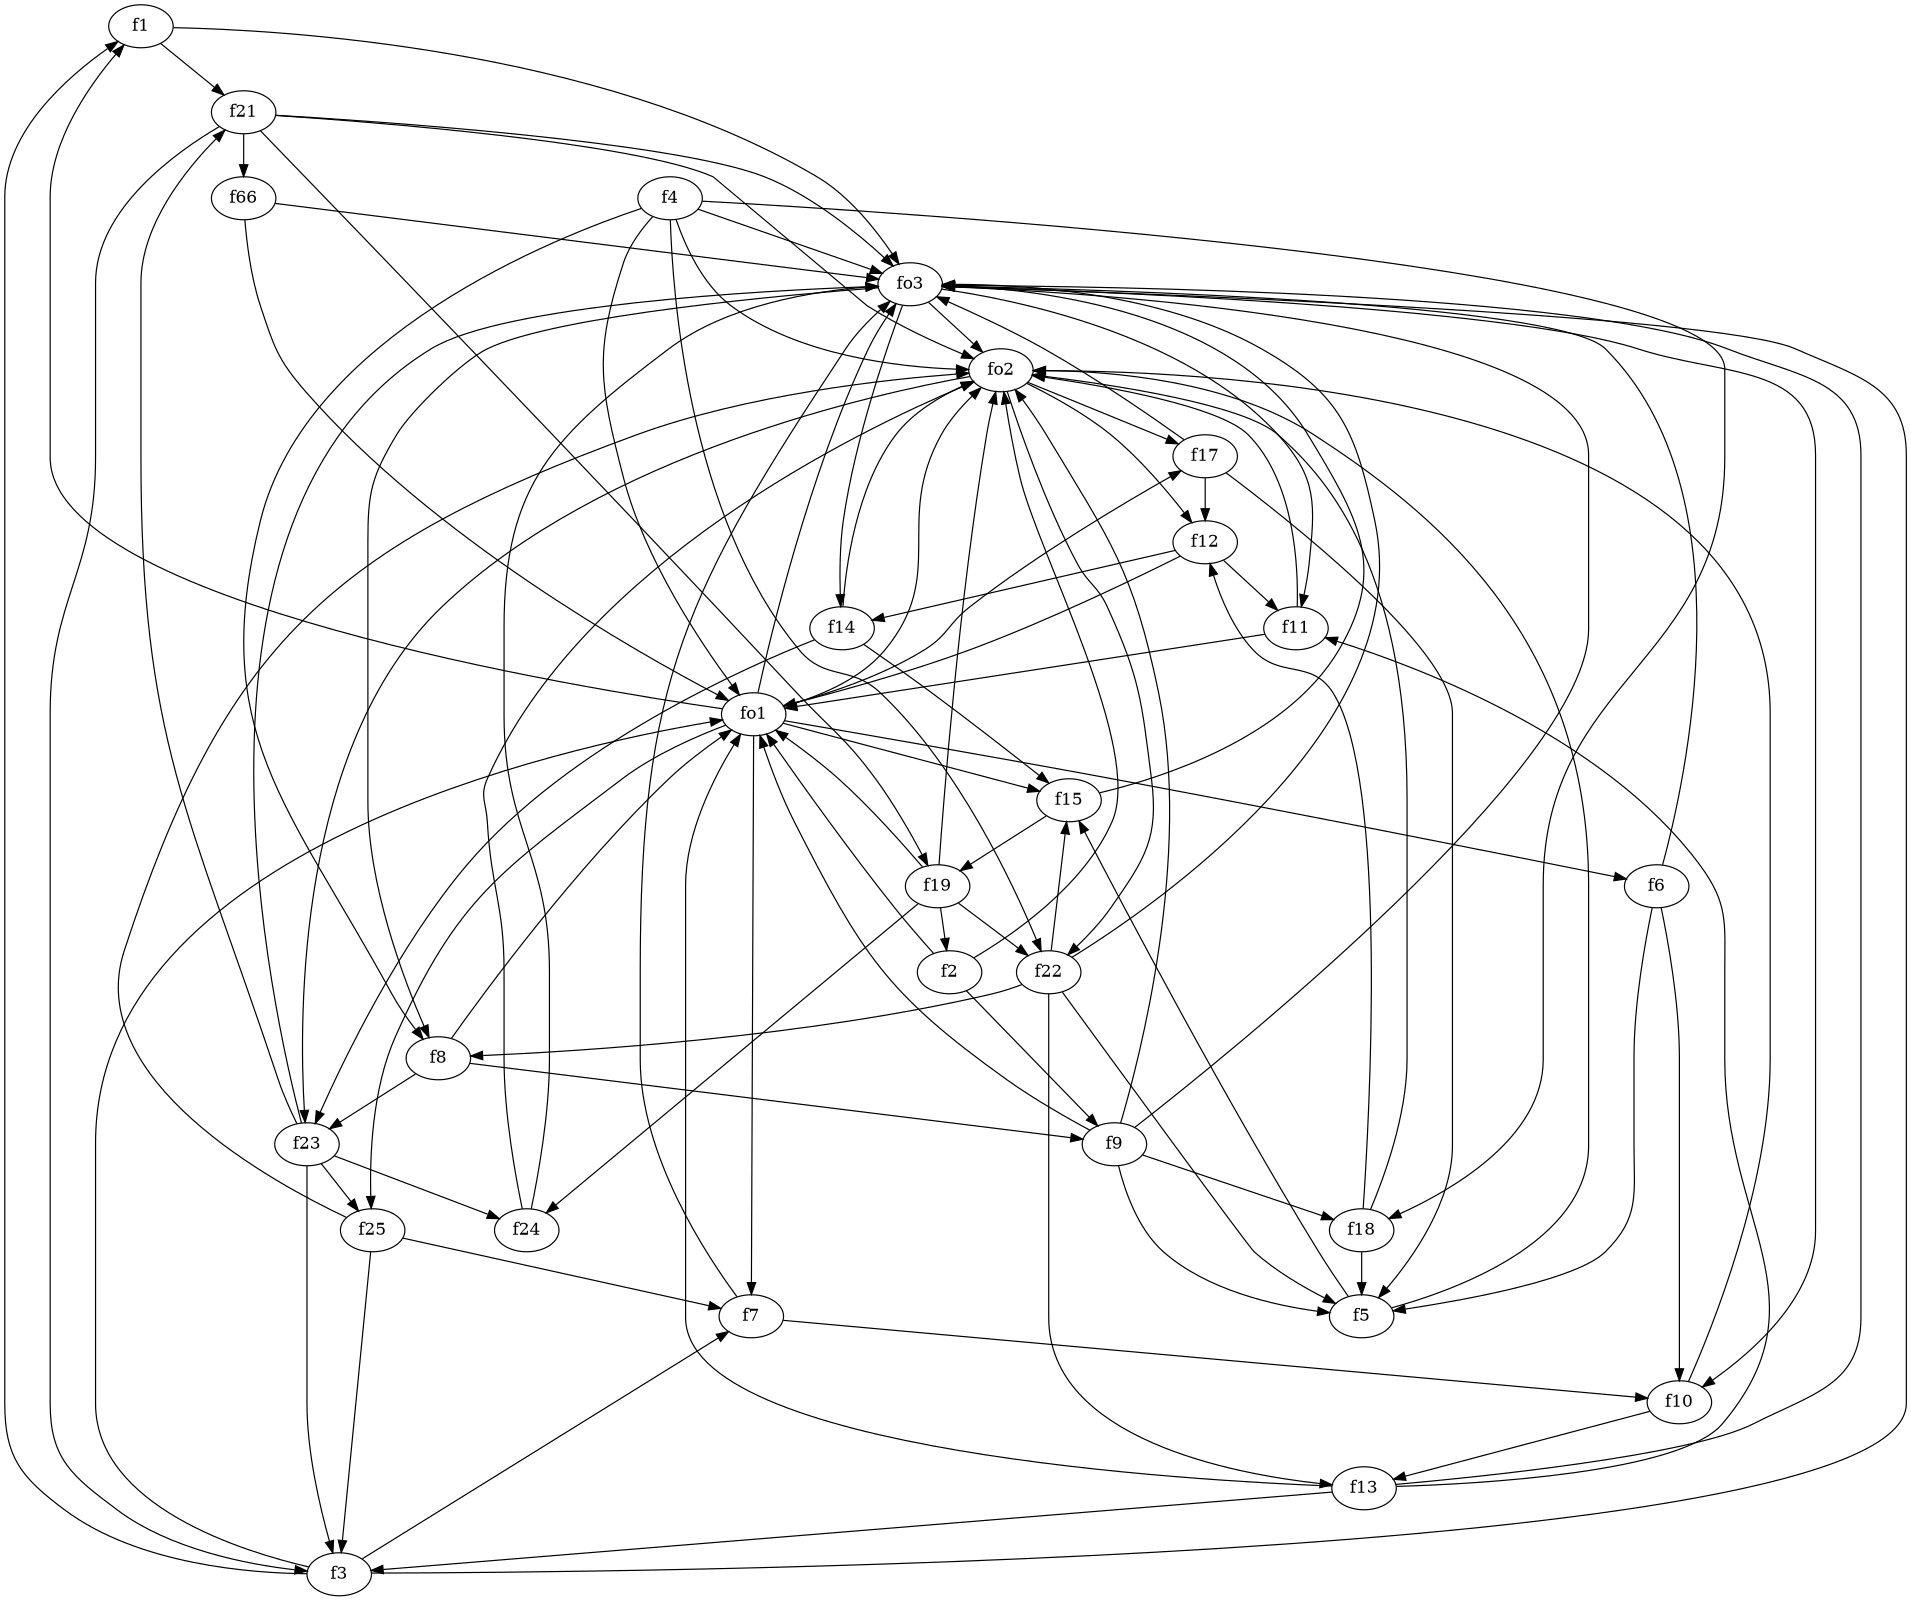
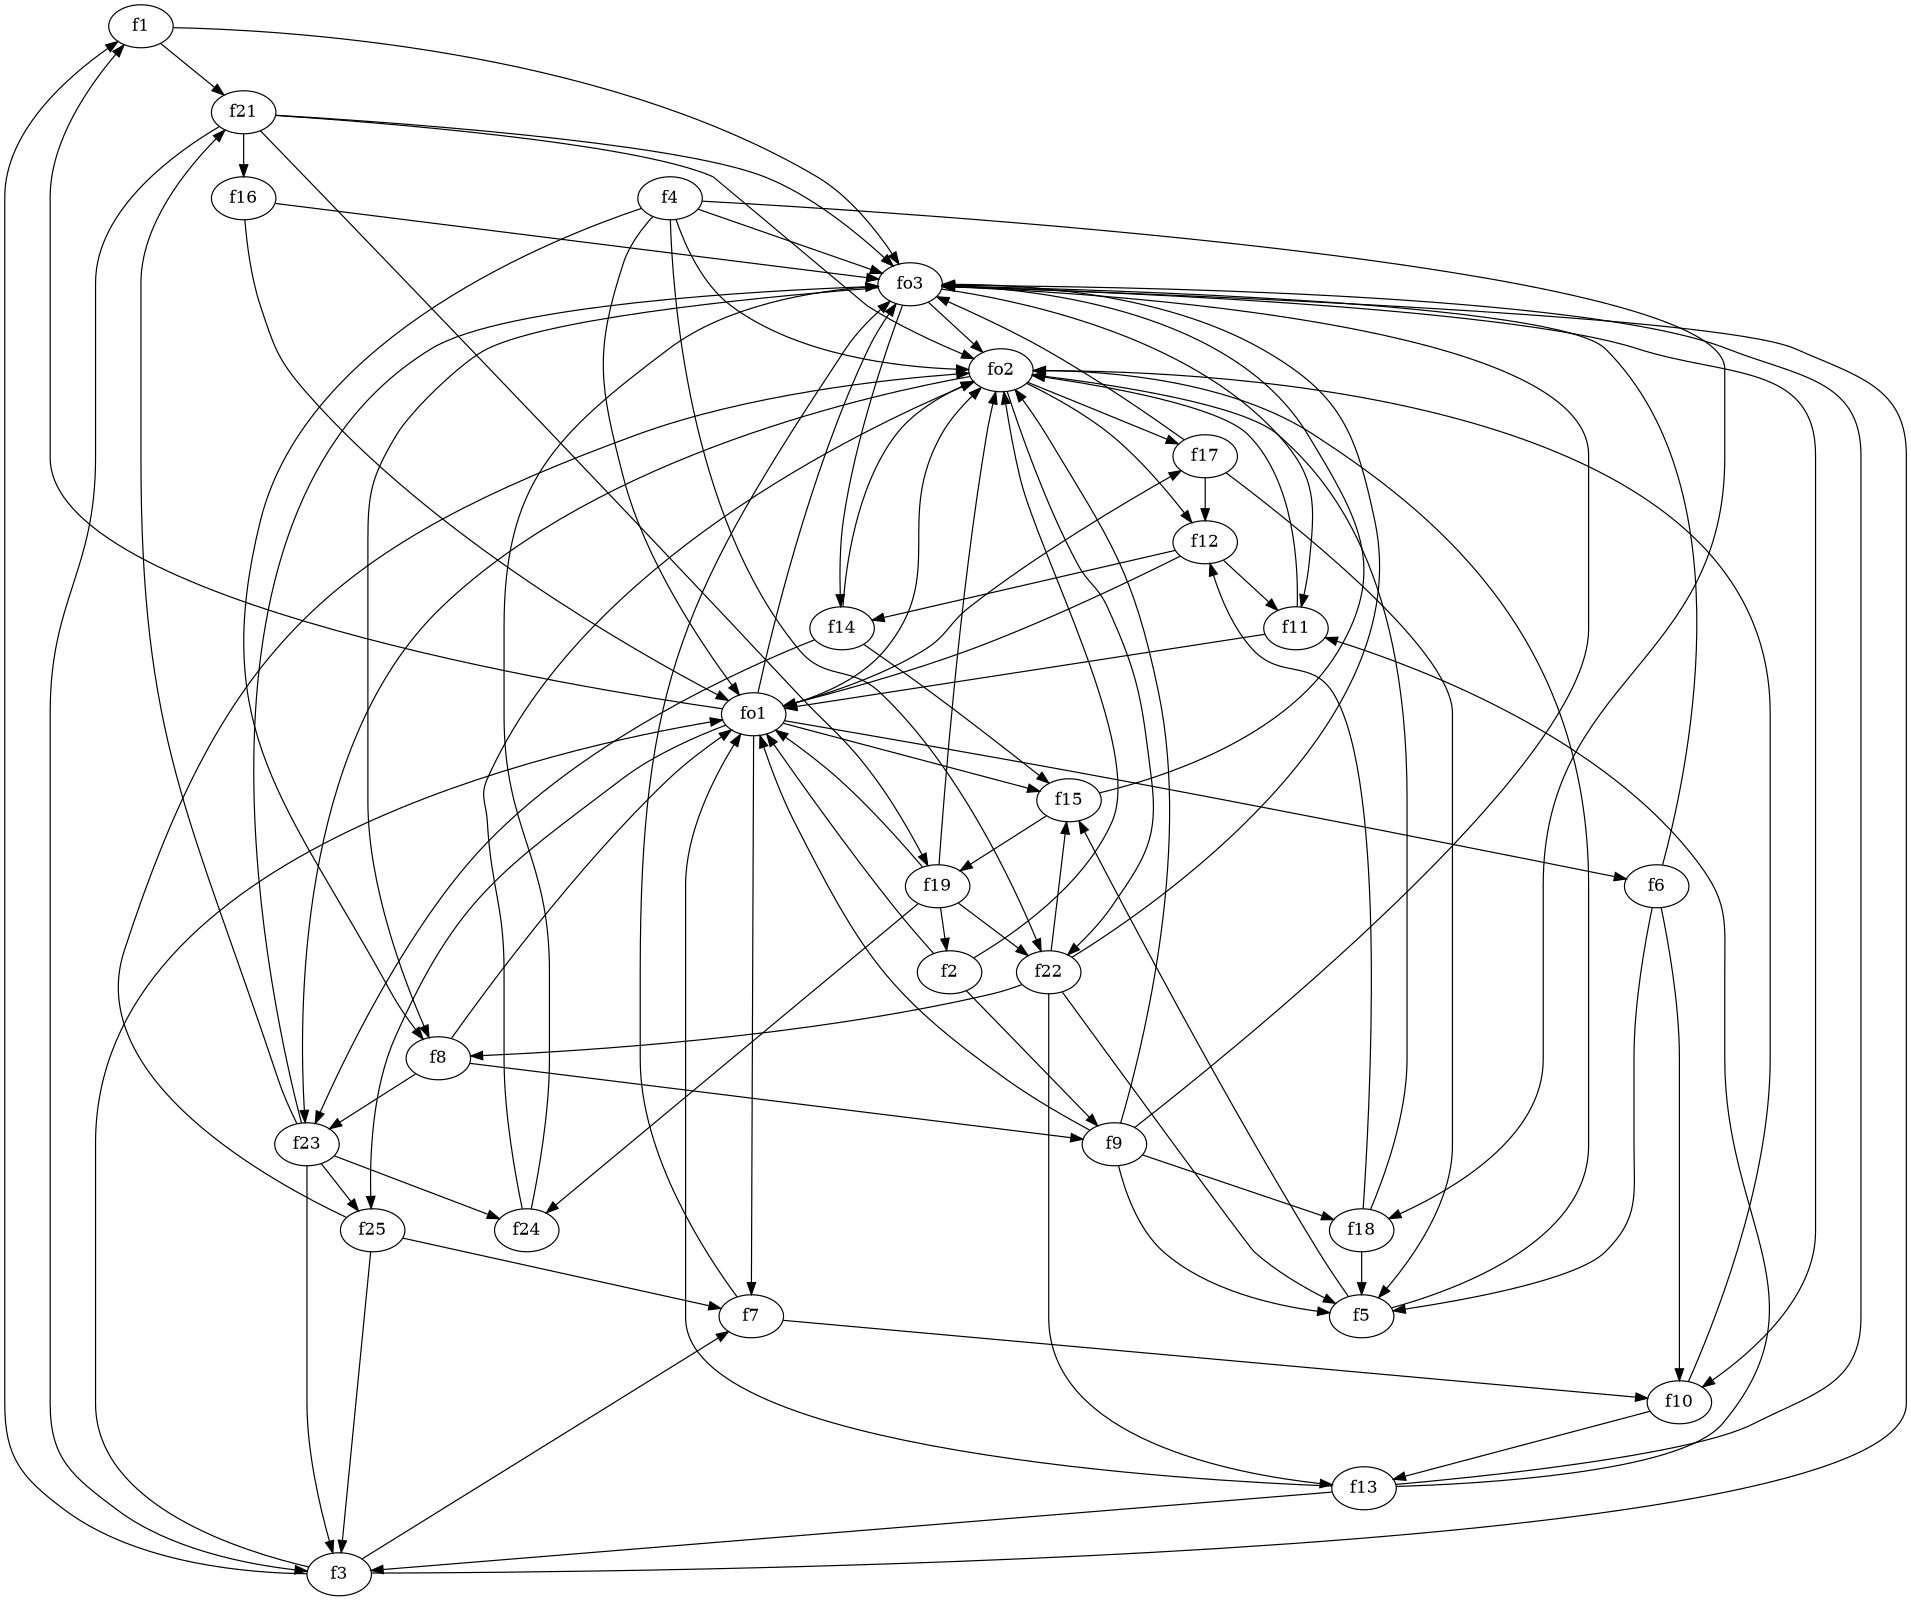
node "f66": label "f66" -> "f16"
